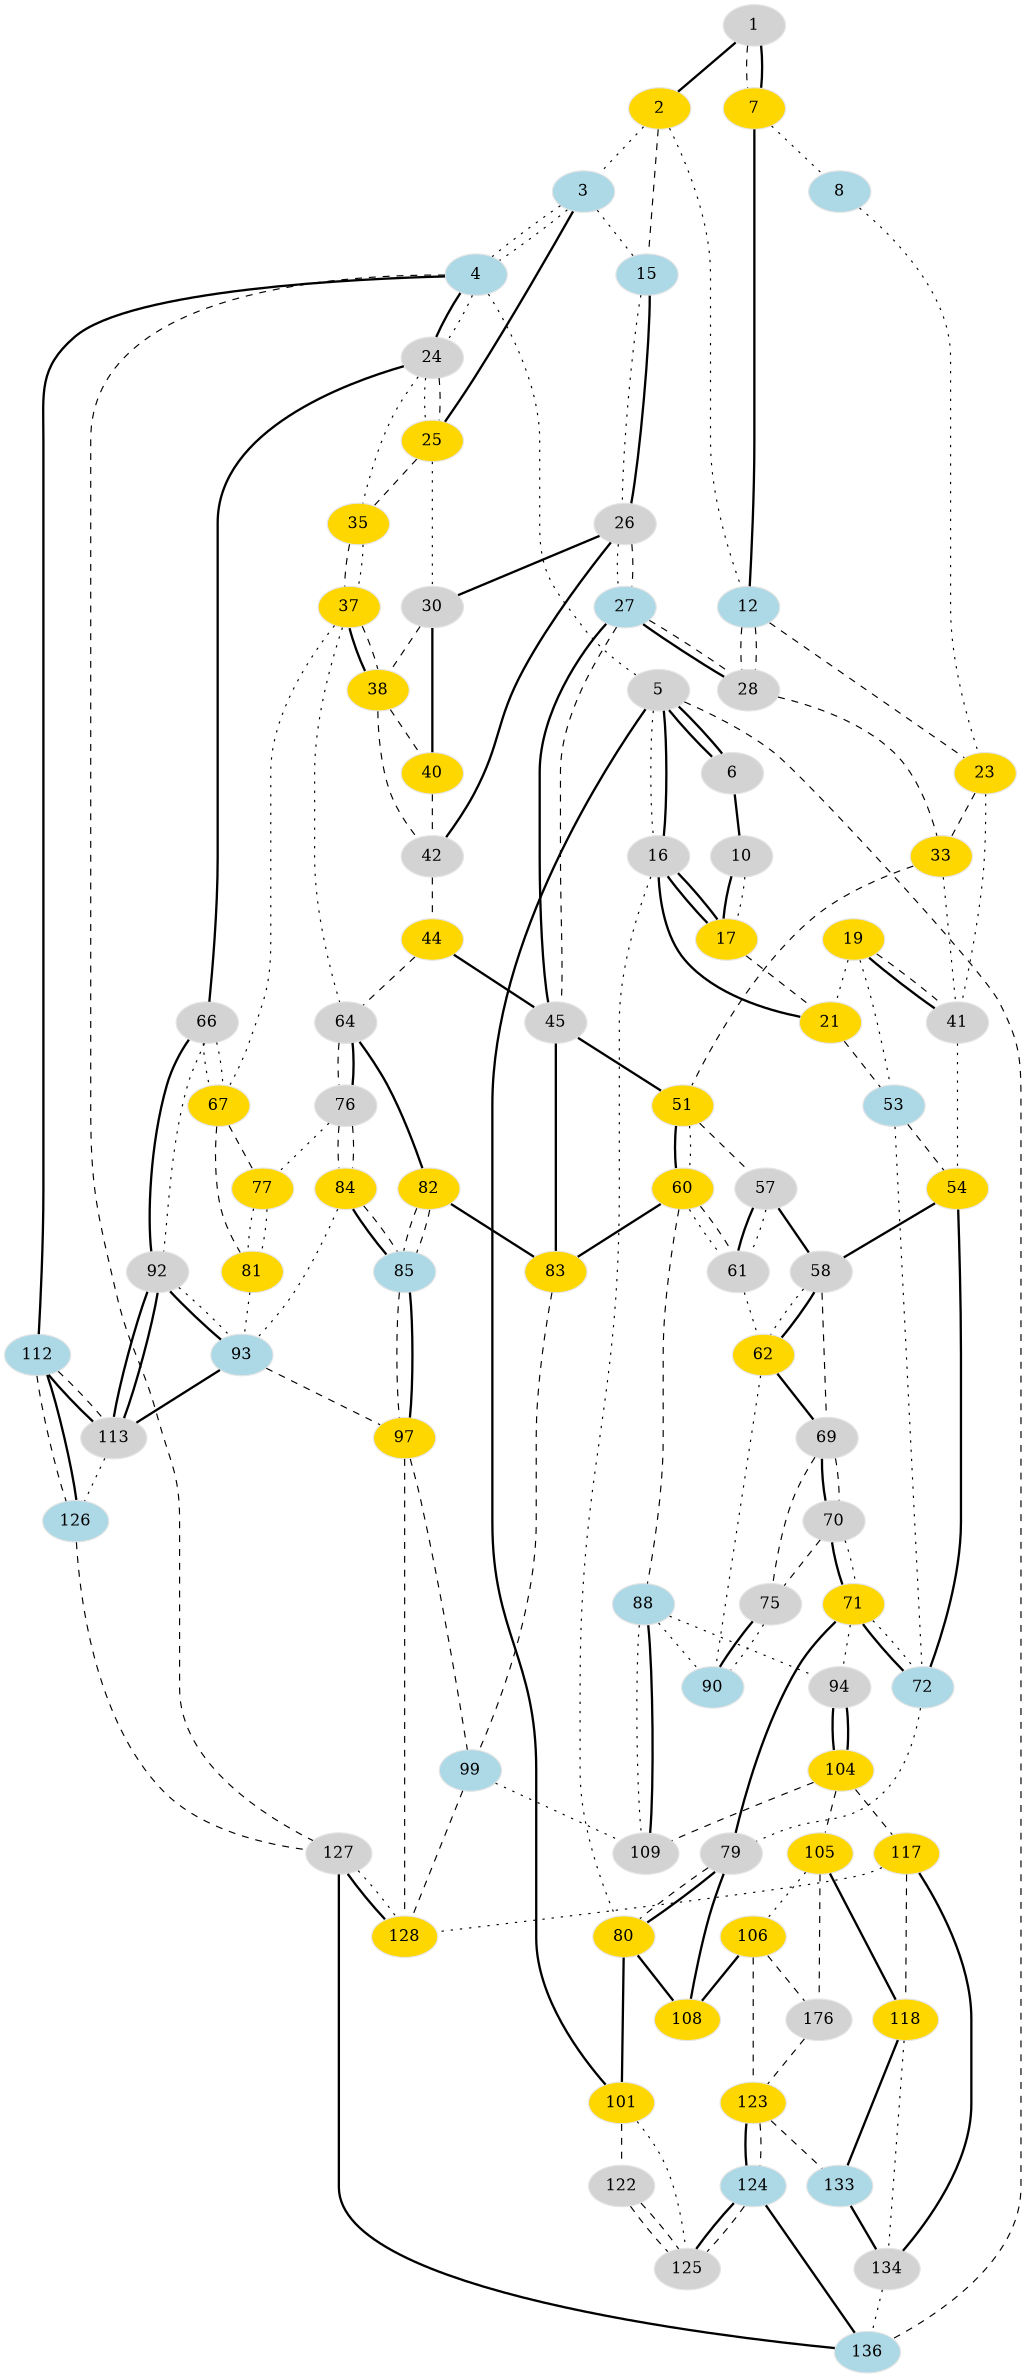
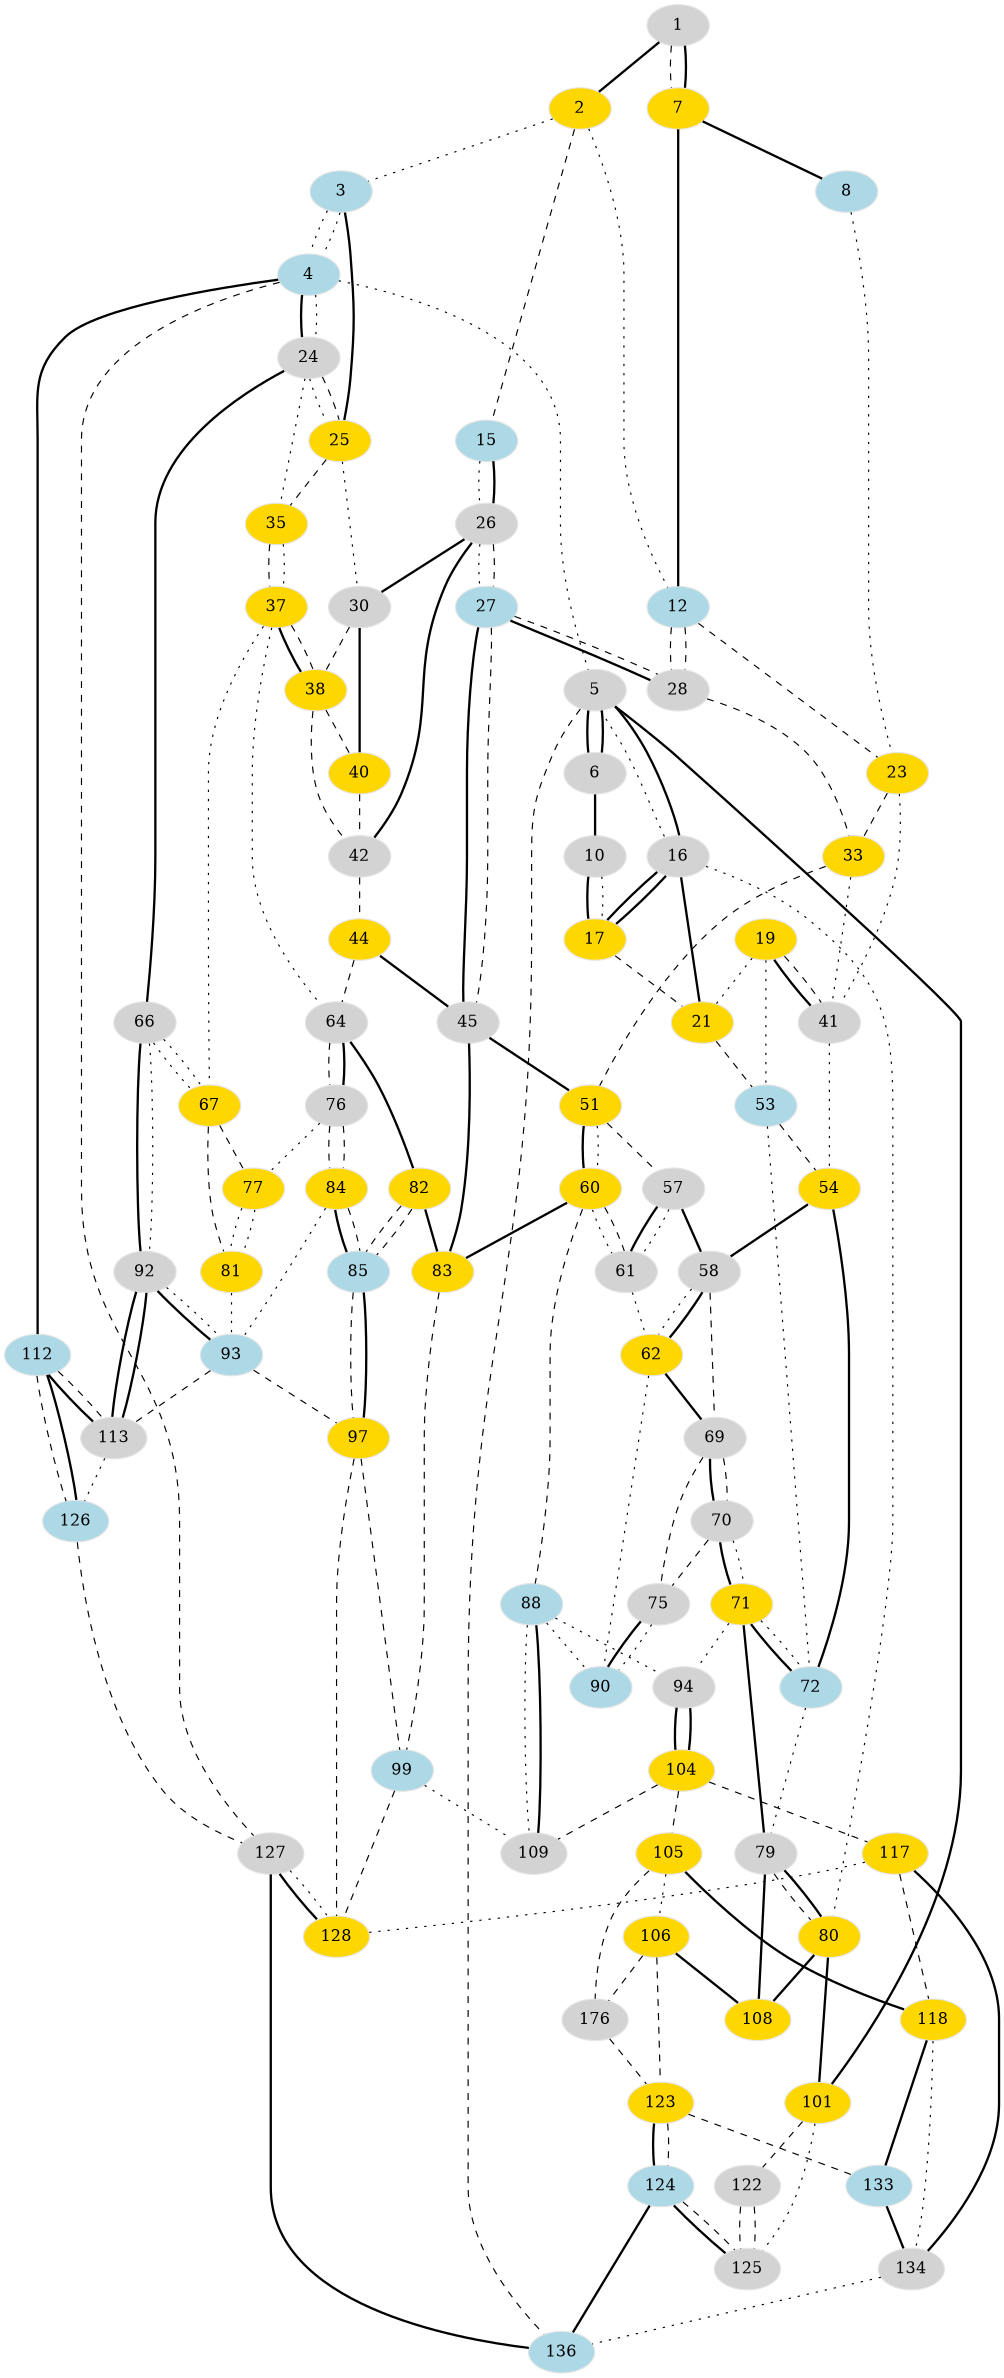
edge "7" -- "8": style dotted -> bold
edge "3" -- "15": removed
edge "93" -- "113": style bold -> dashed
